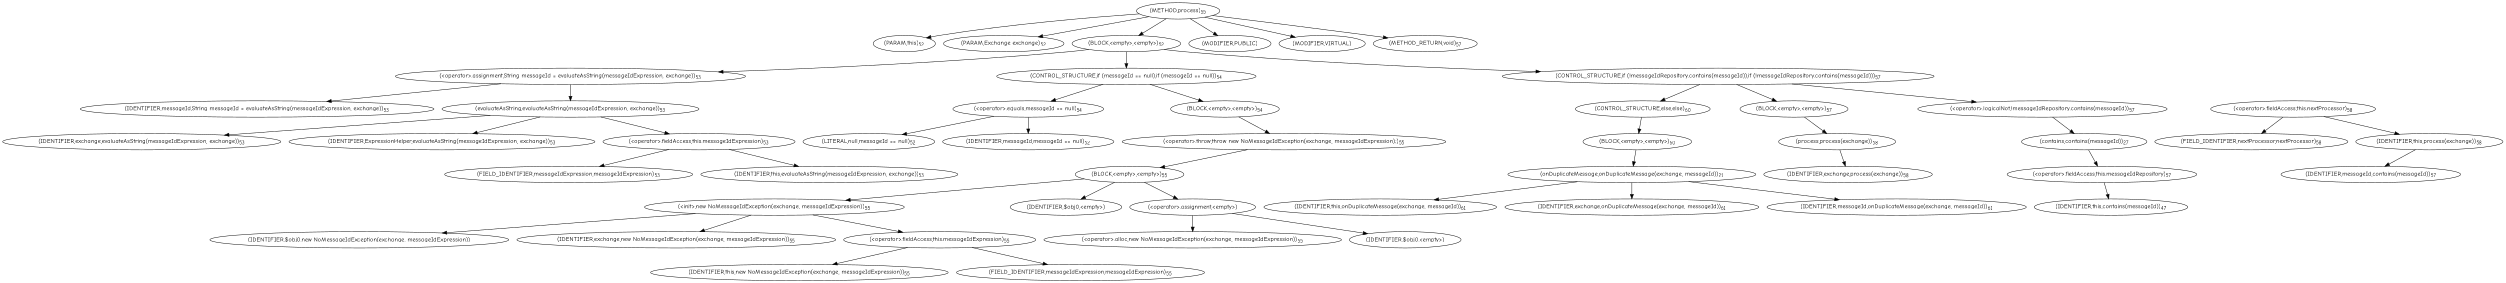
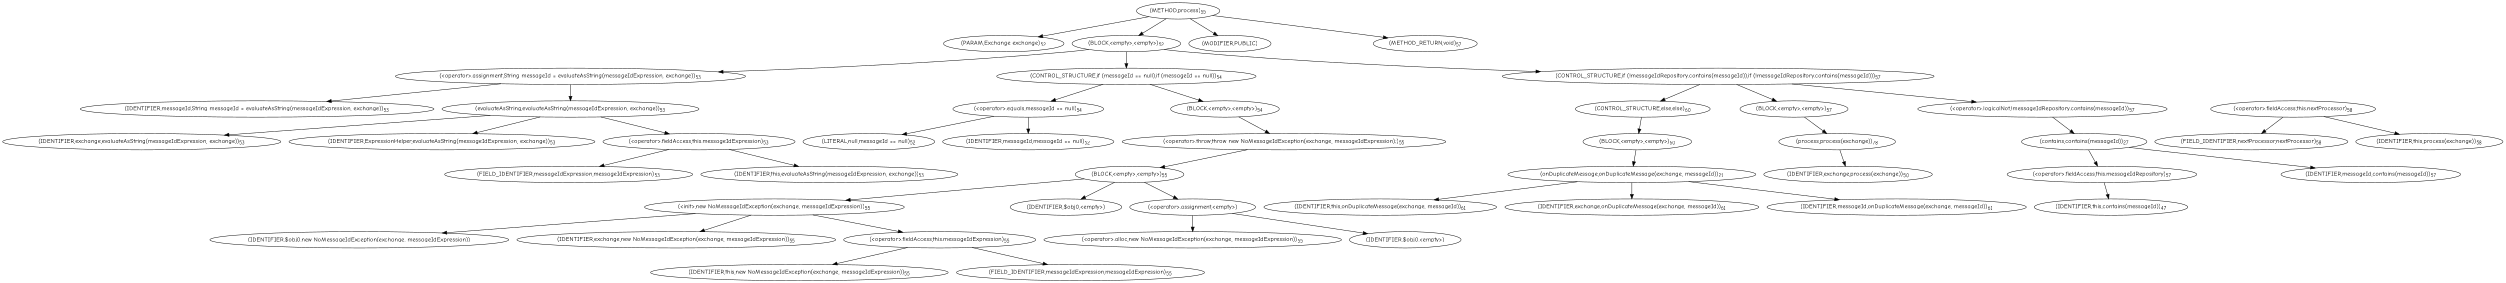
node "(PARAM,this)": removed
node "(MODIFIER,VIRTUAL)": removed
node "(process,process(exchange))": text "58" -> "78"
edge "(IDENTIFIER,this,process(exchange))" -> "(IDENTIFIER,messageId,contains(messageId))": now "(contains,contains(messageId))" -> "(IDENTIFIER,messageId,contains(messageId))"
node "(IDENTIFIER,exchange,process(exchange))": text "58" -> "50"
